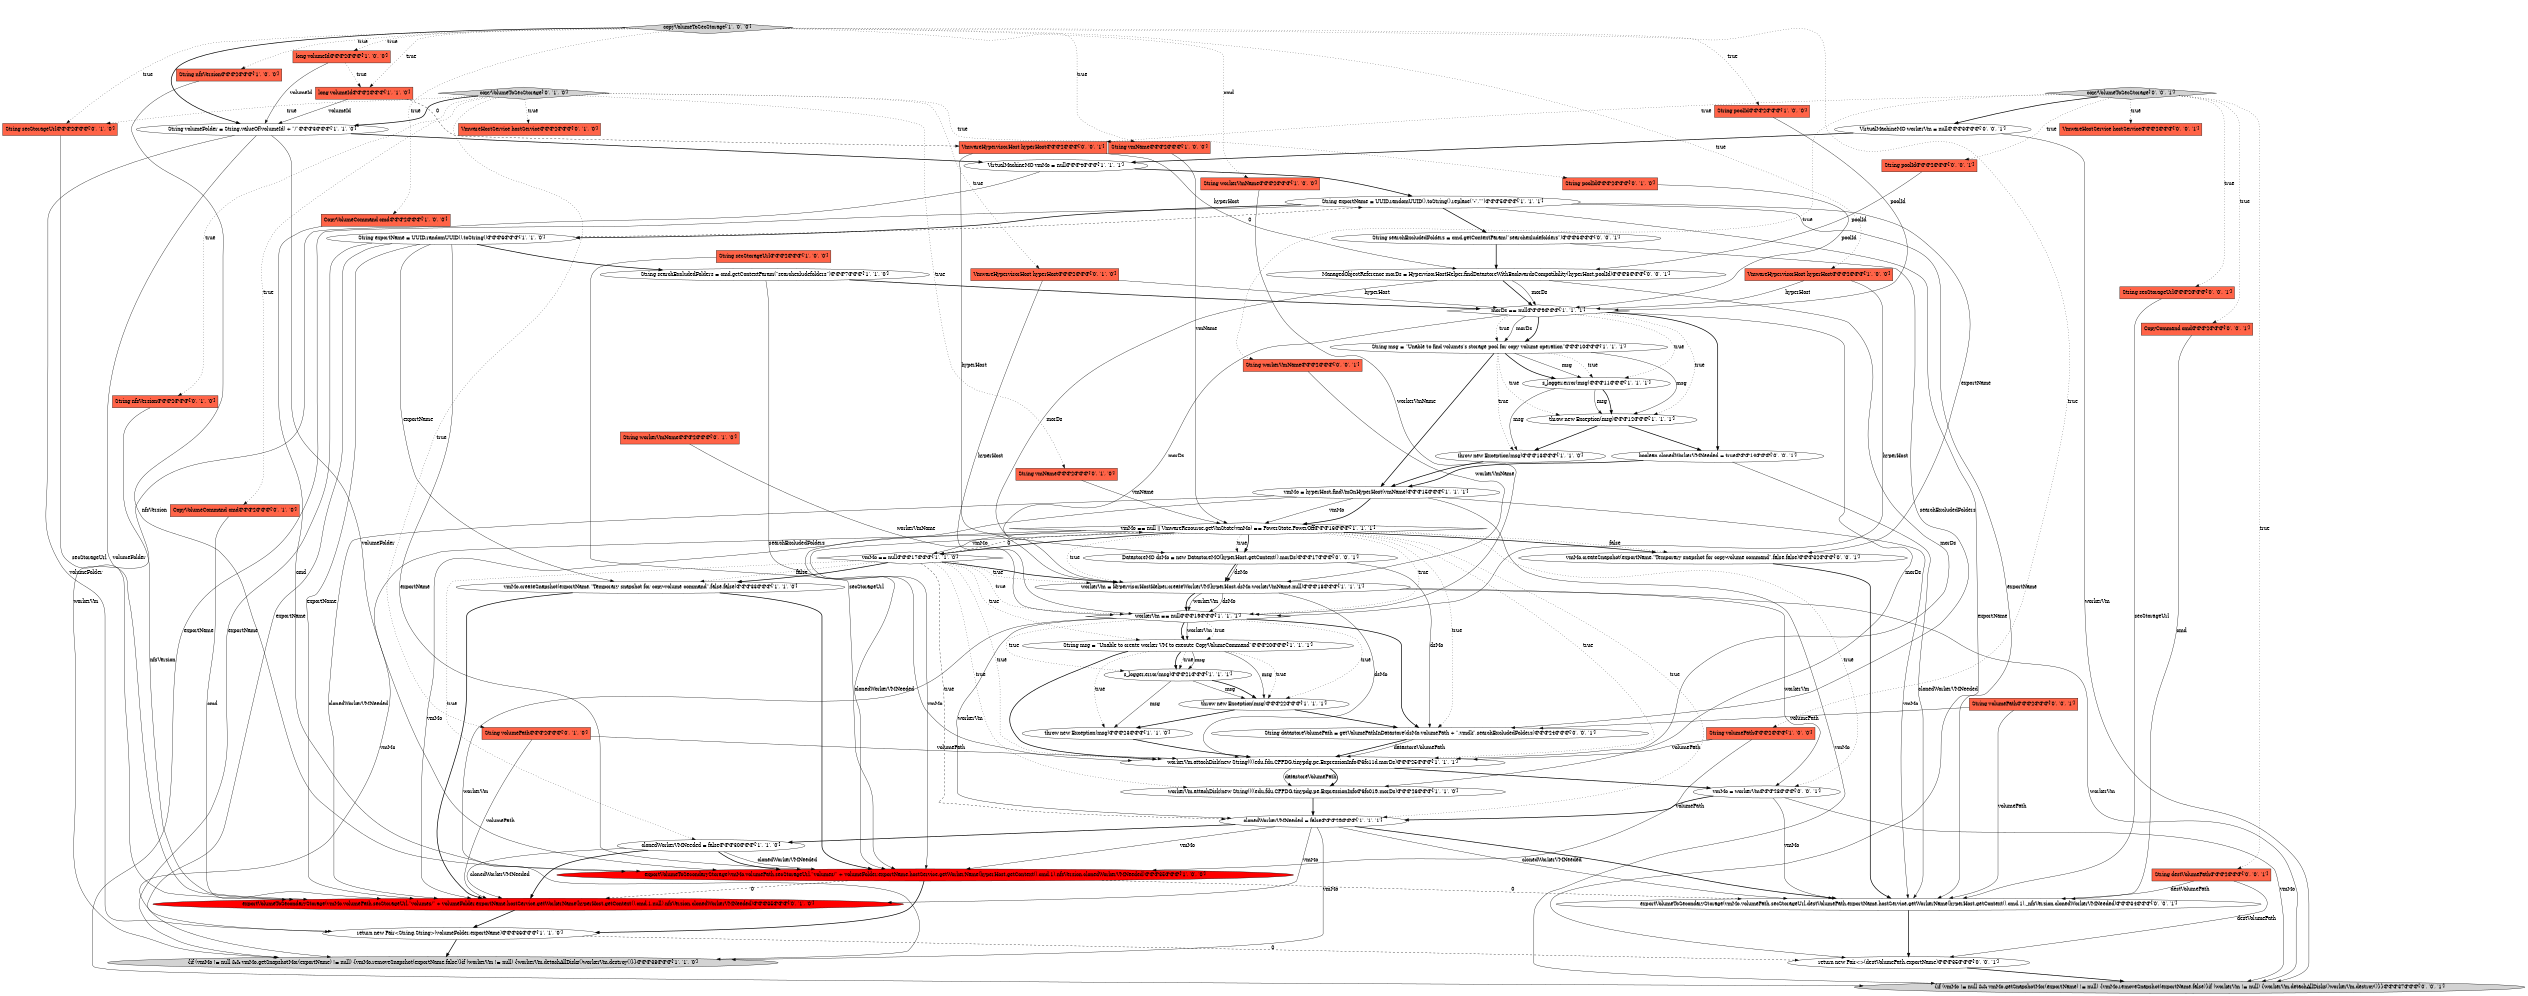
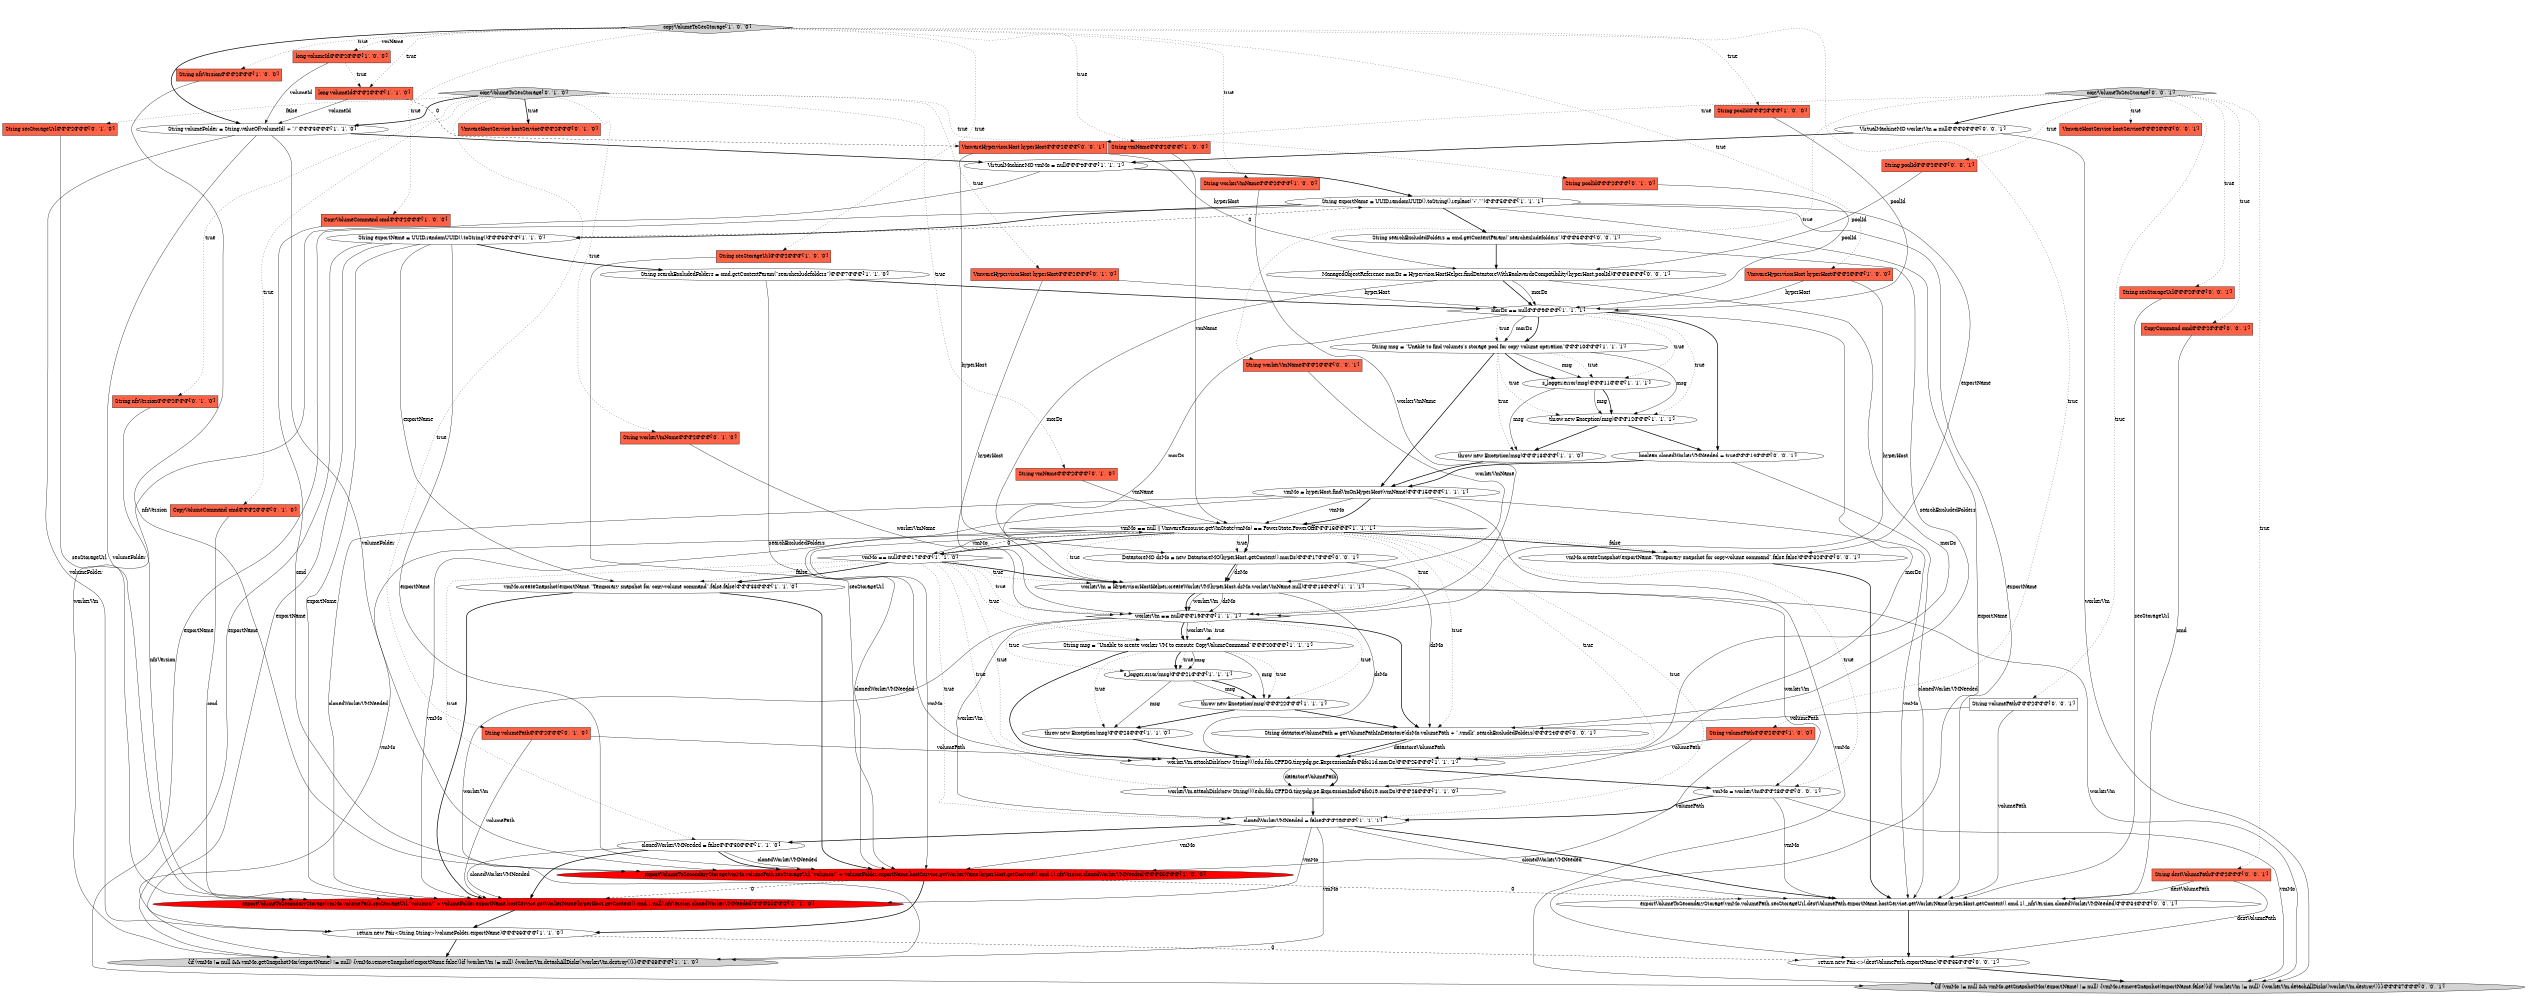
edge "copyVolumeToSecStorage['1', '0', '0']" -> "String secStorageUrl@@@2@@@['0', '1', '0']": now "copyVolumeToSecStorage['1', '0', '0']" -> "String secStorageUrl@@@2@@@['1', '0', '0']"
edge "copyVolumeToSecStorage['1', '0', '0']" -> "long volumeId@@@2@@@['1', '0', '0']": label "true" -> "vmName"
edge "copyVolumeToSecStorage['1', '0', '0']" -> "String workerVmName@@@2@@@['1', '0', '0']": label "cmd" -> "true"
edge "copyVolumeToSecStorage['0', '1', '0']" -> "VmwareHostService hostService@@@2@@@['0', '1', '0']": style dotted -> bold
edge "copyVolumeToSecStorage['0', '1', '0']" -> "String secStorageUrl@@@2@@@['0', '1', '0']": label "true" -> "false"
edge "copyVolumeToSecStorage['0', '1', '0']" -> "String workerVmName@@@2@@@['0', '1', '0']": added, label "true"
edge "copyVolumeToSecStorage['0', '0', '1']" -> "String volumePath@@@2@@@['0', '0', '1']": added, label "true"
node "String volumePath@@@2@@@['0', '0', '1']": fillcolor tomato -> white
edge "vmMo == null@@@17@@@['1', '1', '0']" -> "clonedWorkerVMNeeded = false@@@29@@@['1', '1', '1']": style dashed -> dotted
